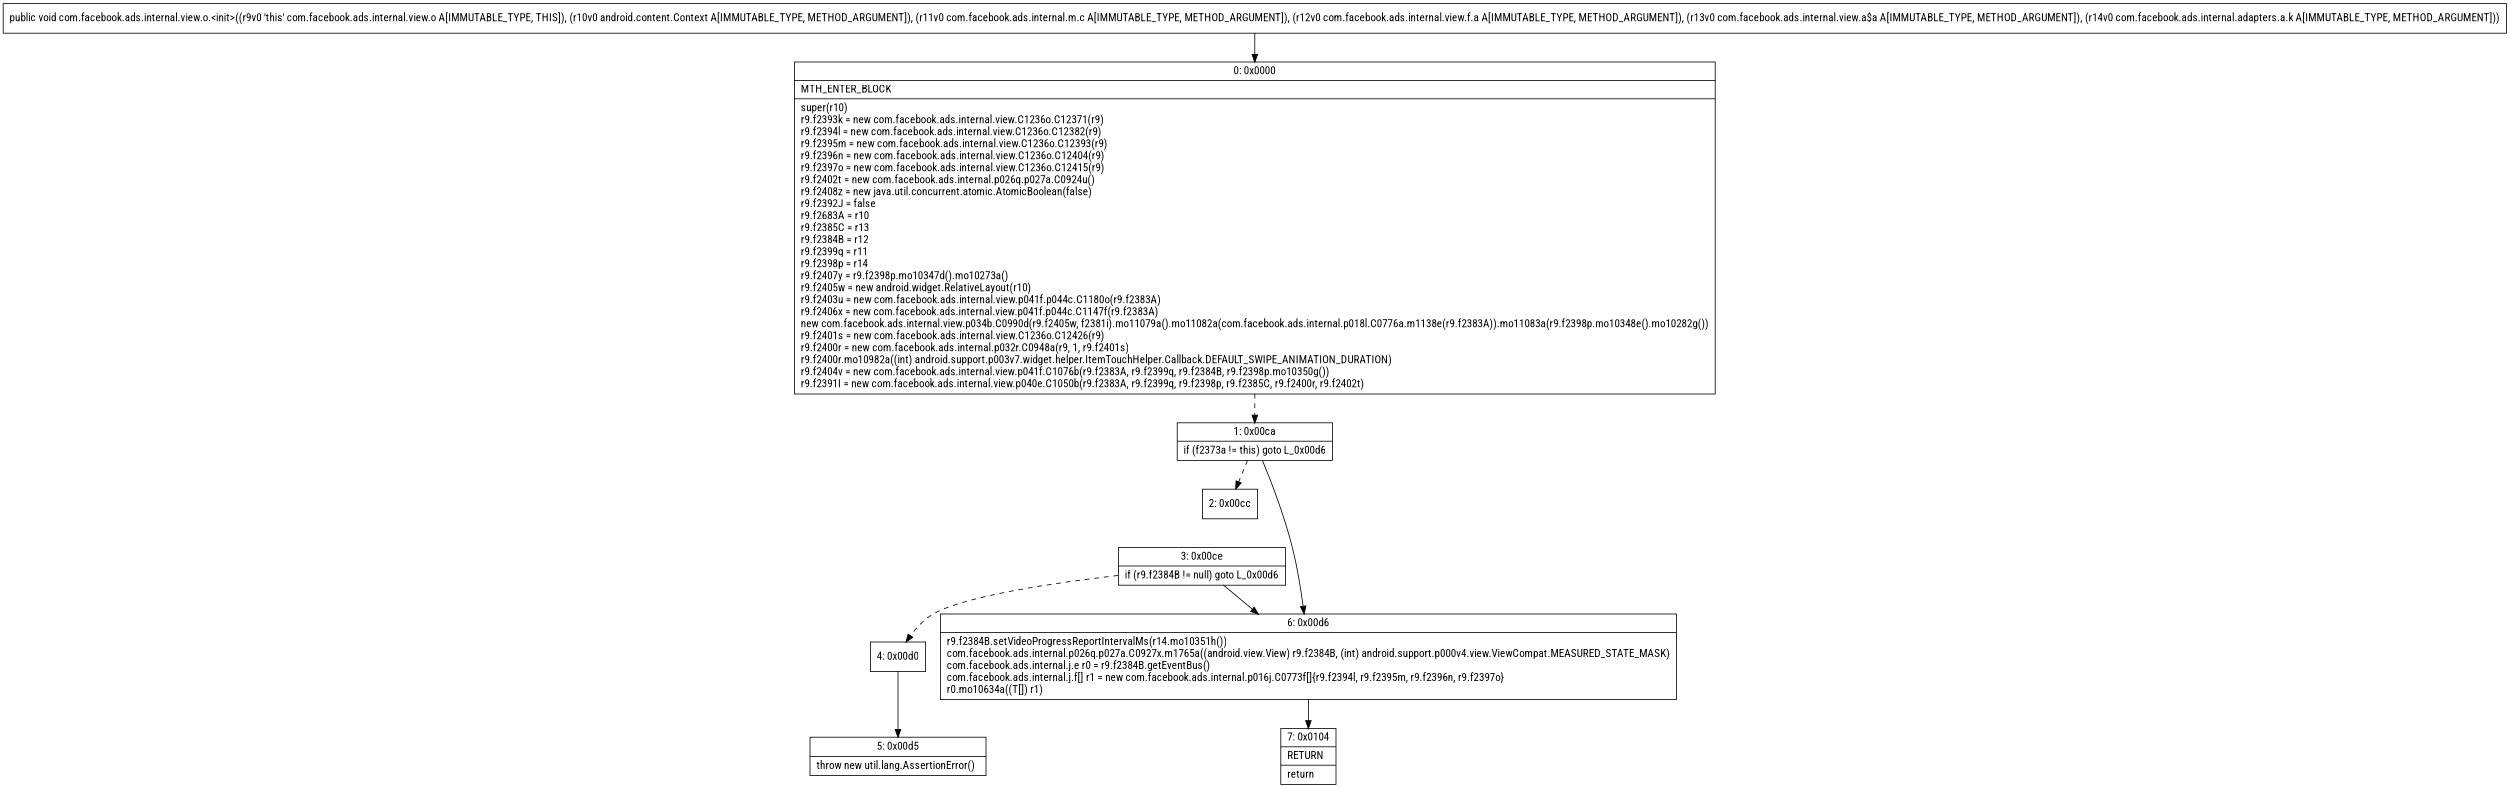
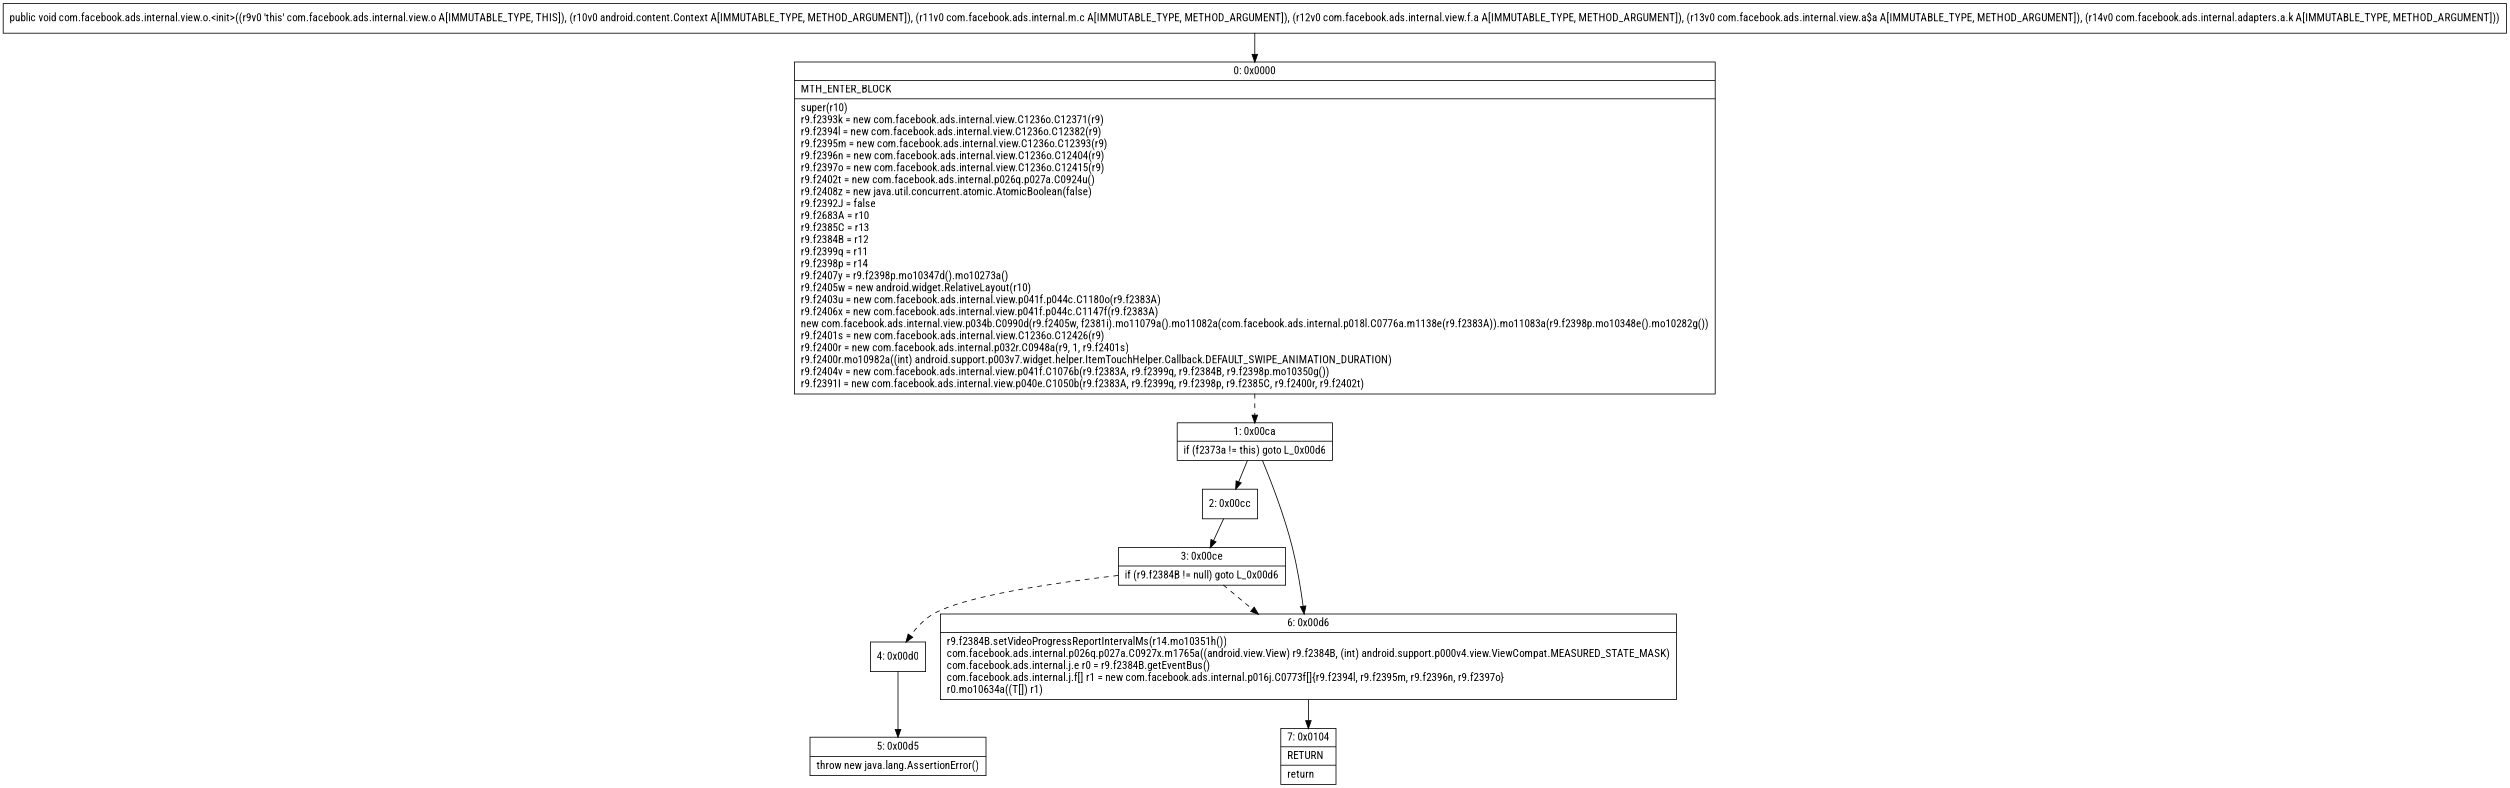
edge "1: 0x00ca" -> "2: 0x00cc": style dashed -> solid
edge "2: 0x00cc" -> "3: 0x00ce": added
edge "3: 0x00ce" -> "6: 0x00d6": style solid -> dashed
node "5: 0x00d5": text "throw new util.lang.AssertionError()" -> "throw new java.lang.AssertionError()"
